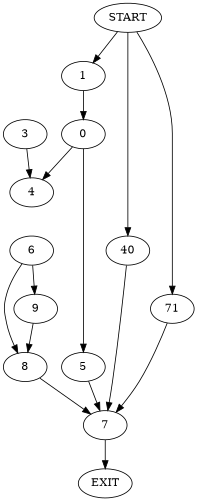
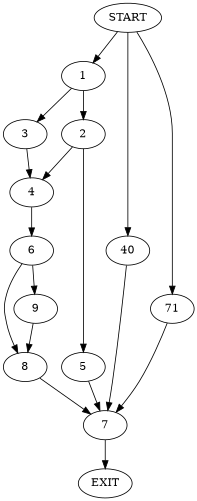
edge "1" -> "3": added
node "0": label "0" -> "2"
edge "4" -> "6": added
